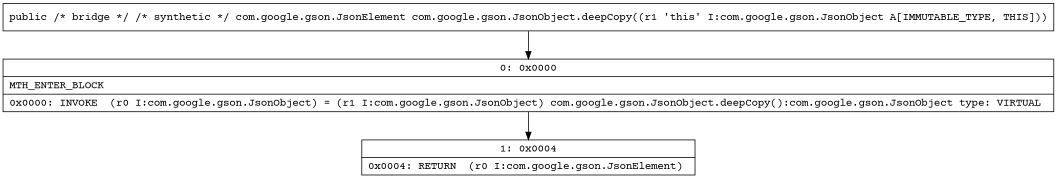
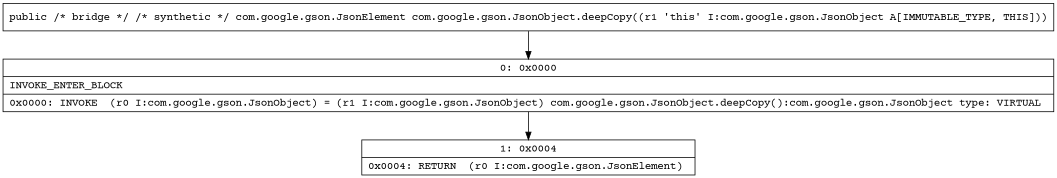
node "0: 0x0000": text "MTH_ENTER_BLOCK" -> "INVOKE_ENTER_BLOCK"
